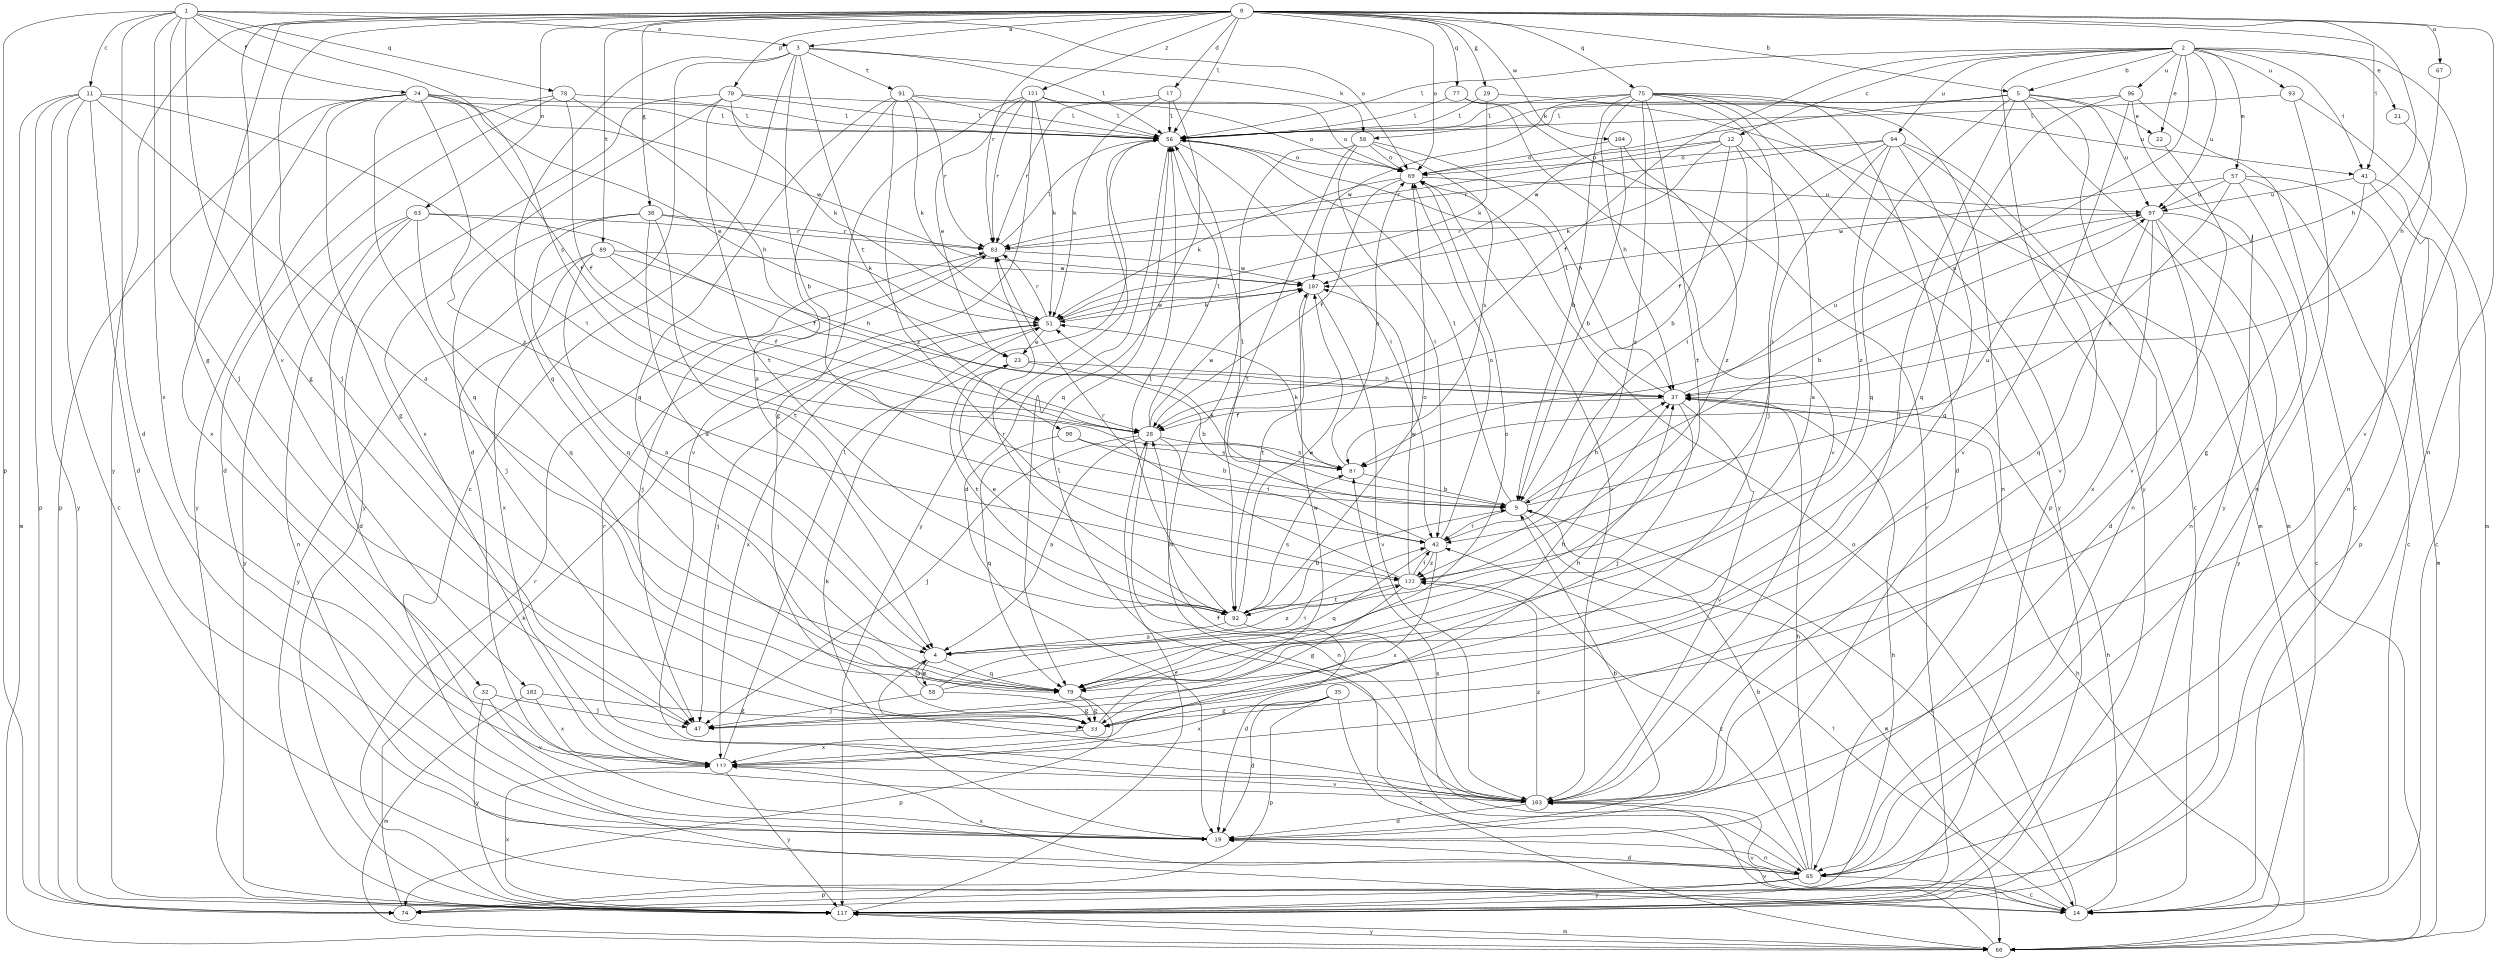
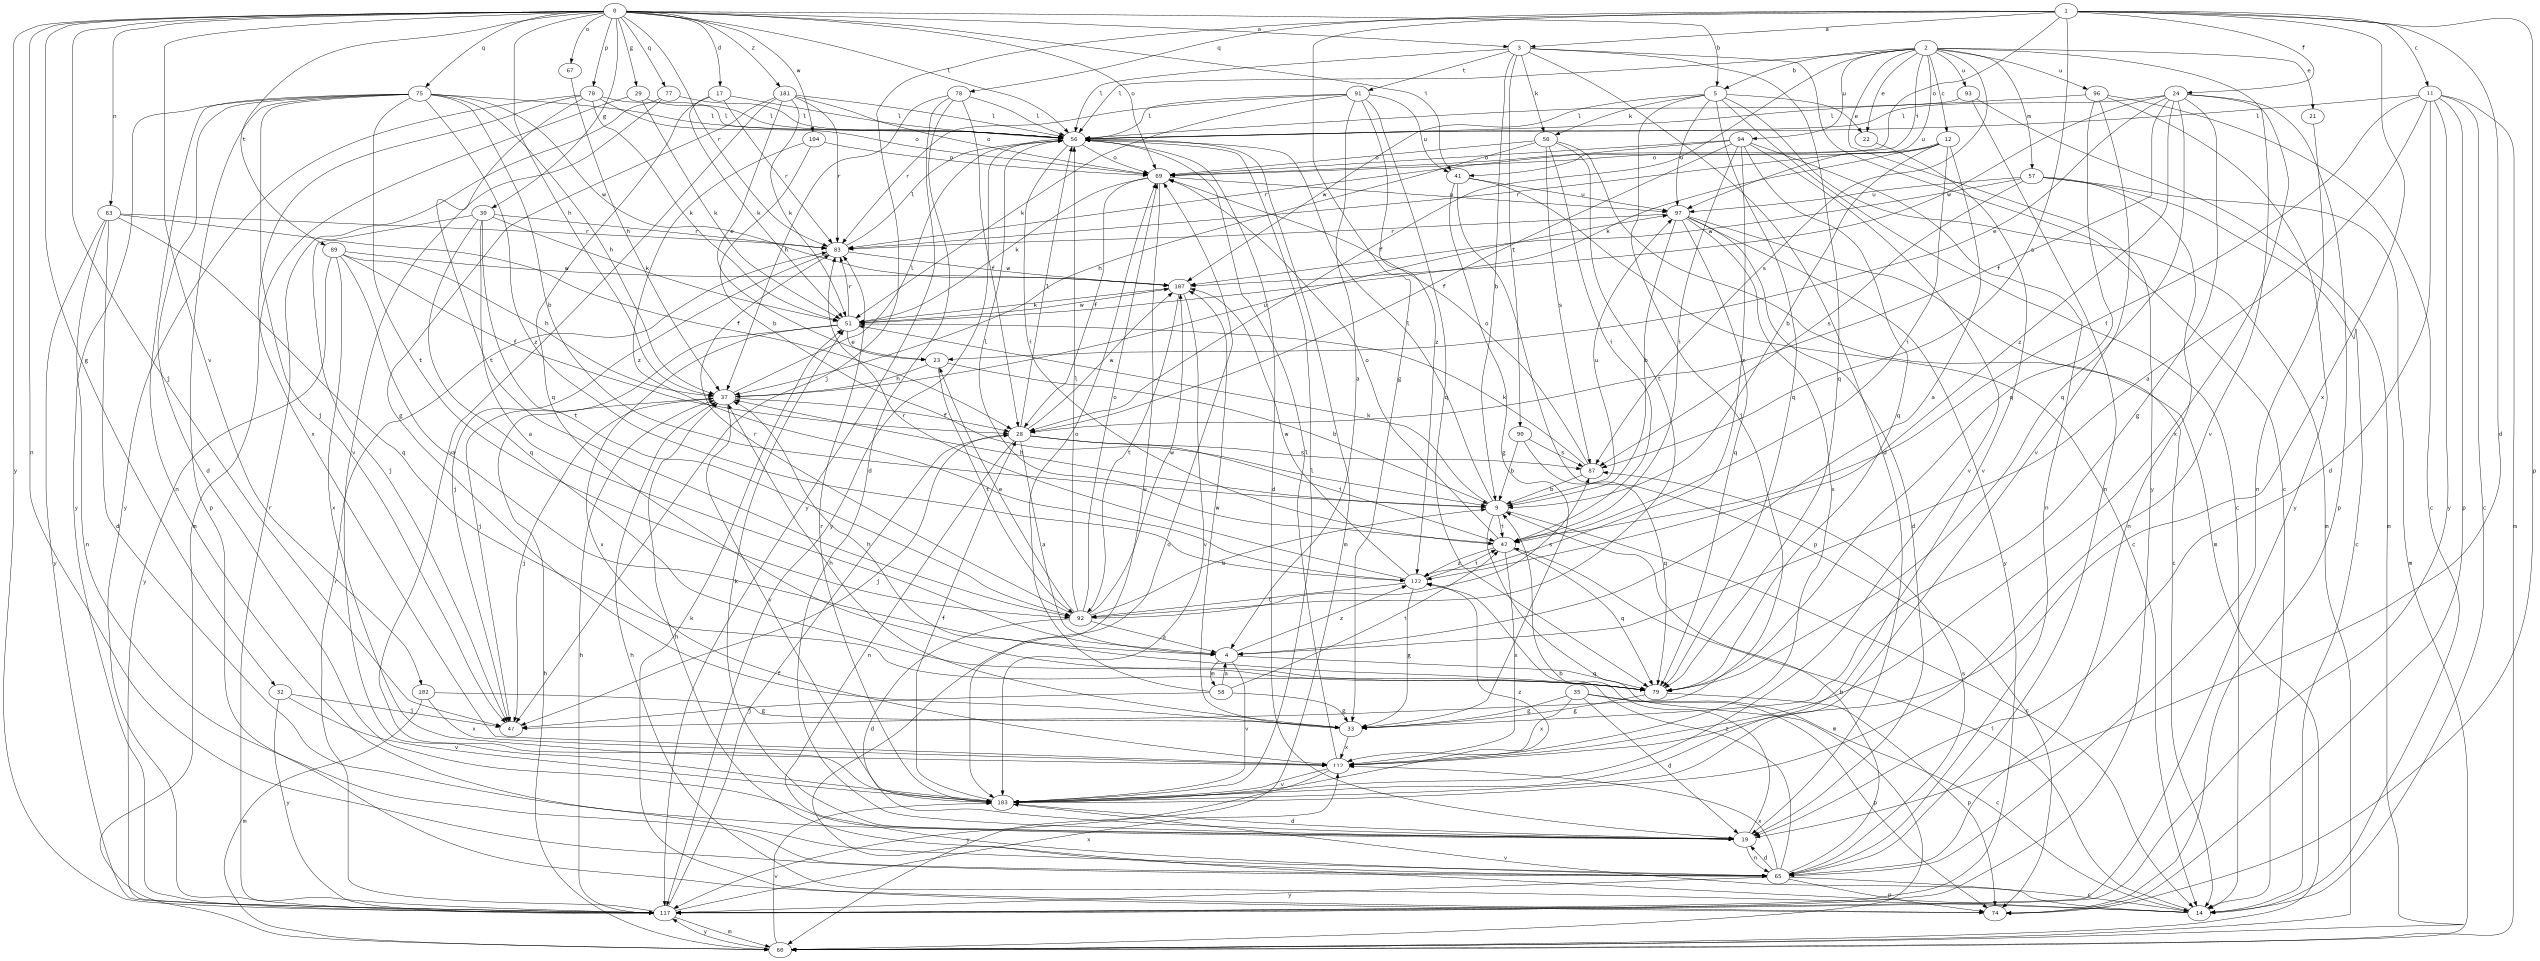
node "121": label "121" -> "181"
edge "56" -> "60": added, label "m"
